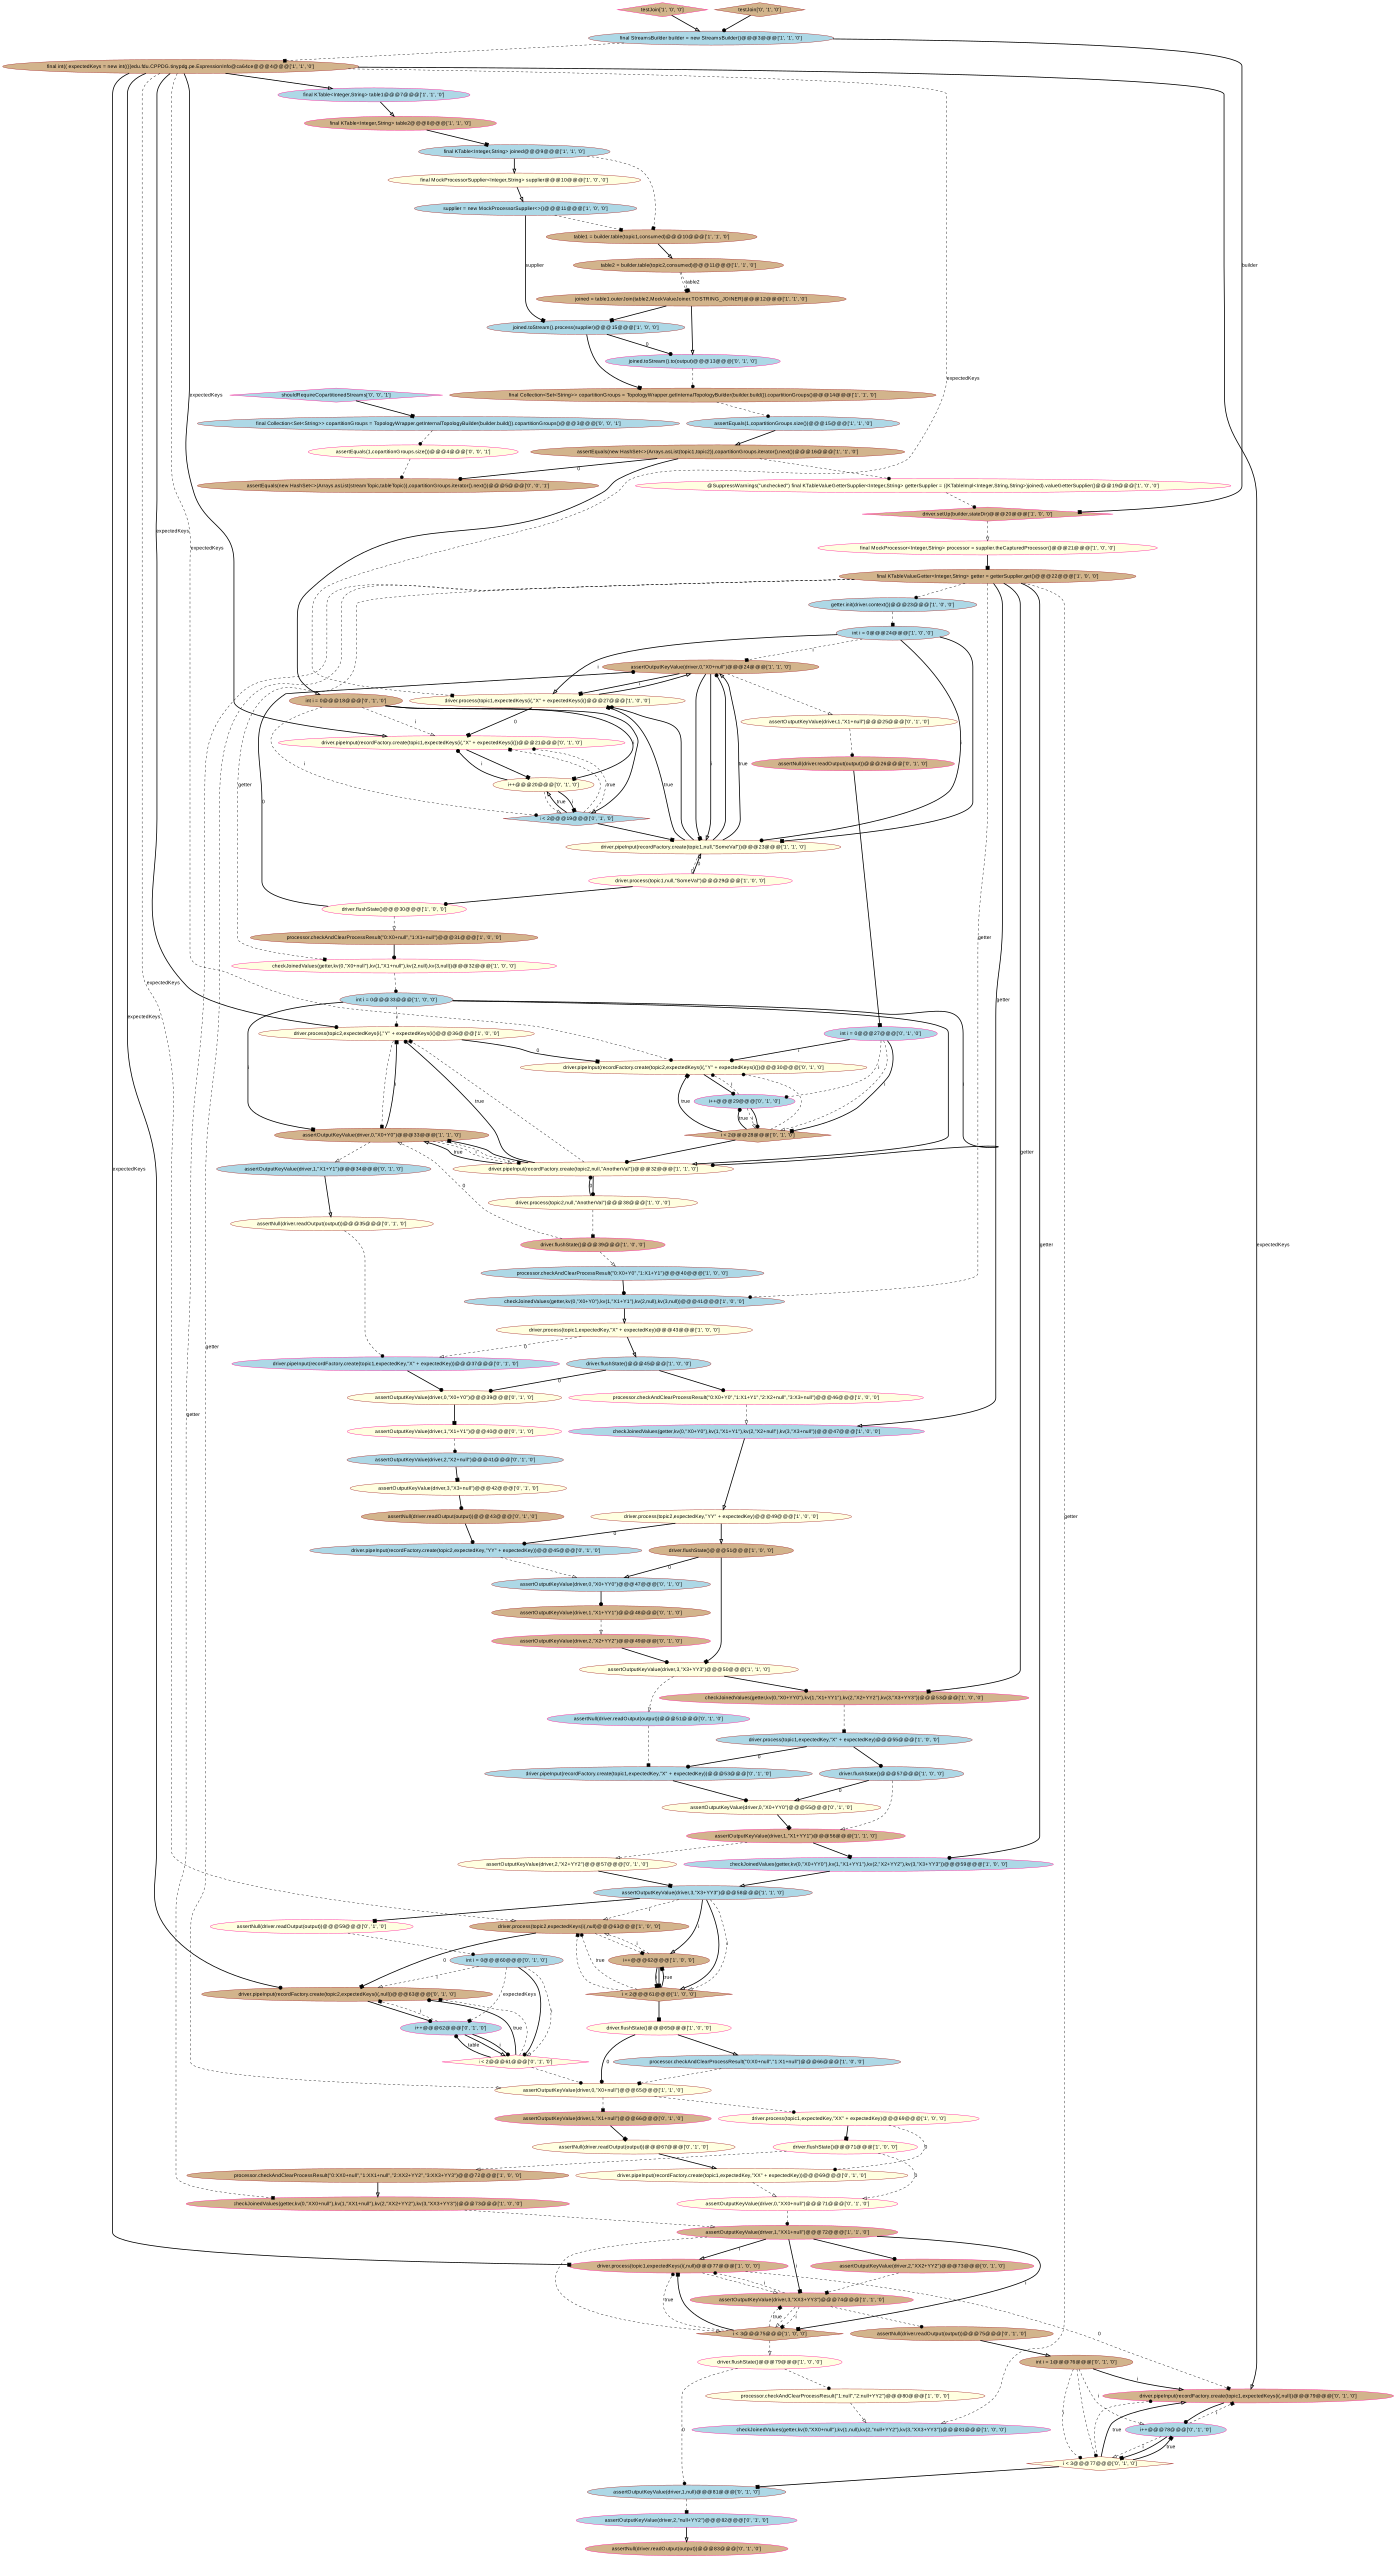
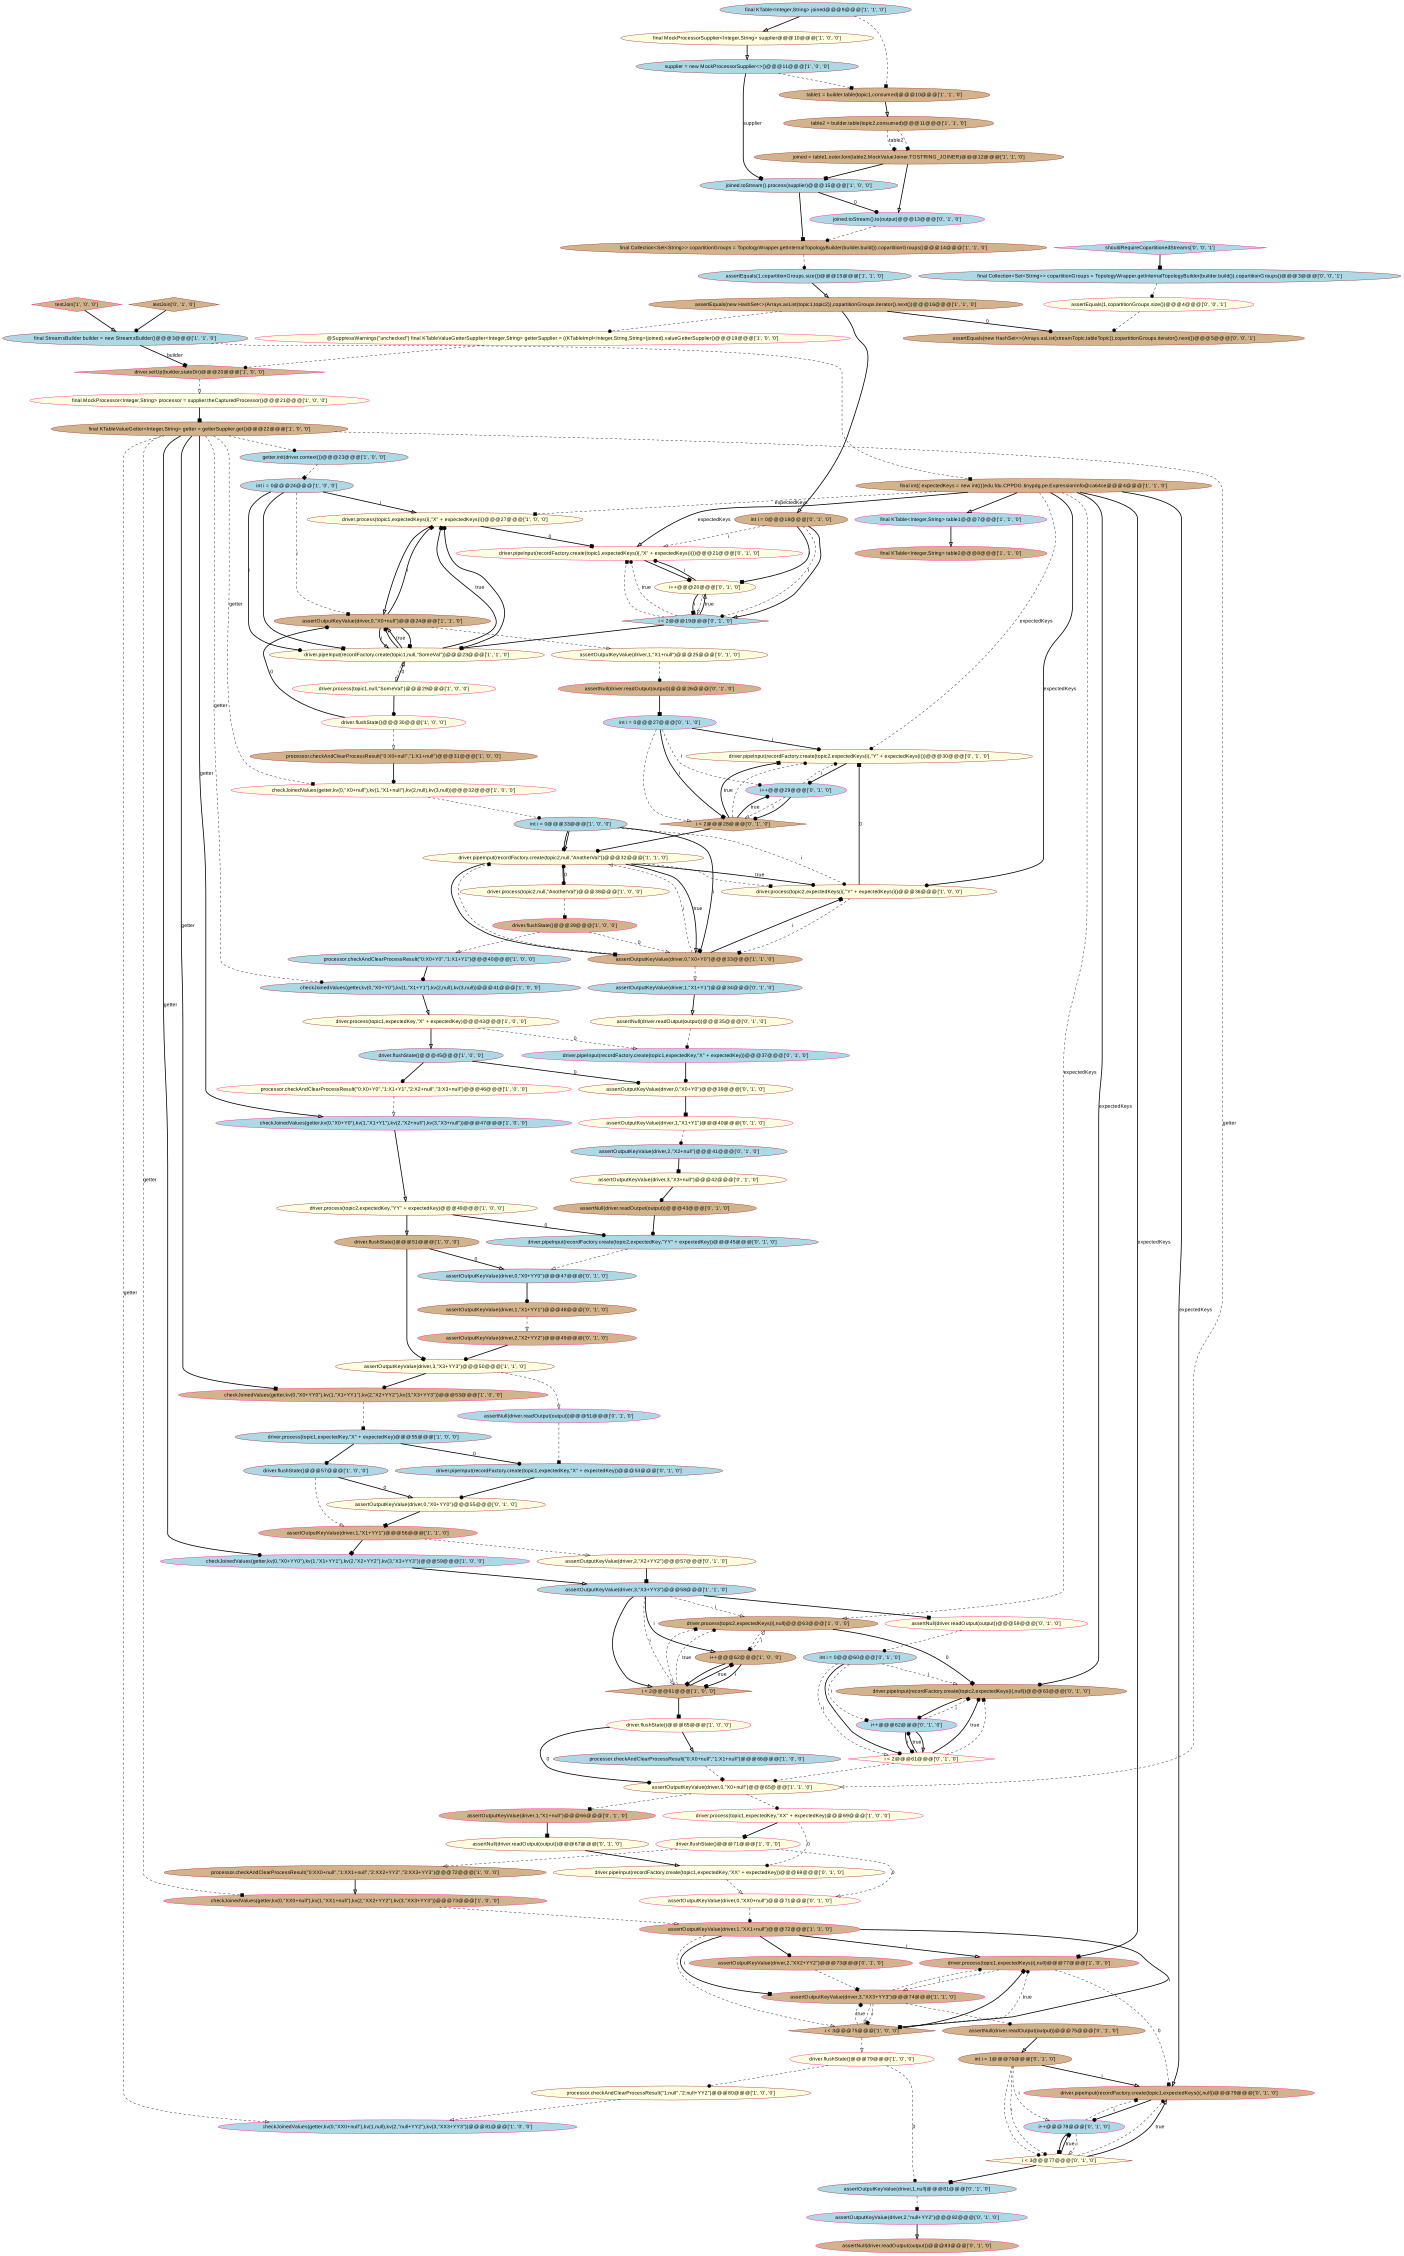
edge "final KTable<Integer,String> table2@@@8@@@['1', '1', '0']" -> "final KTable<Integer,String> joined@@@9@@@['1', '1', '0']": removed
edge "int i = 0@@@60@@@['0', '1', '0']" -> "i++@@@62@@@['0', '1', '0']": label "expectedKeys" -> "i"
edge "i < 2@@@61@@@['0', '1', '0']" -> "i++@@@62@@@['0', '1', '0']": label "table" -> "true"
